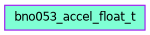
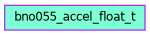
node "bno053_accel_float_t": label "bno053_accel_float_t" -> "bno055_accel_float_t"
